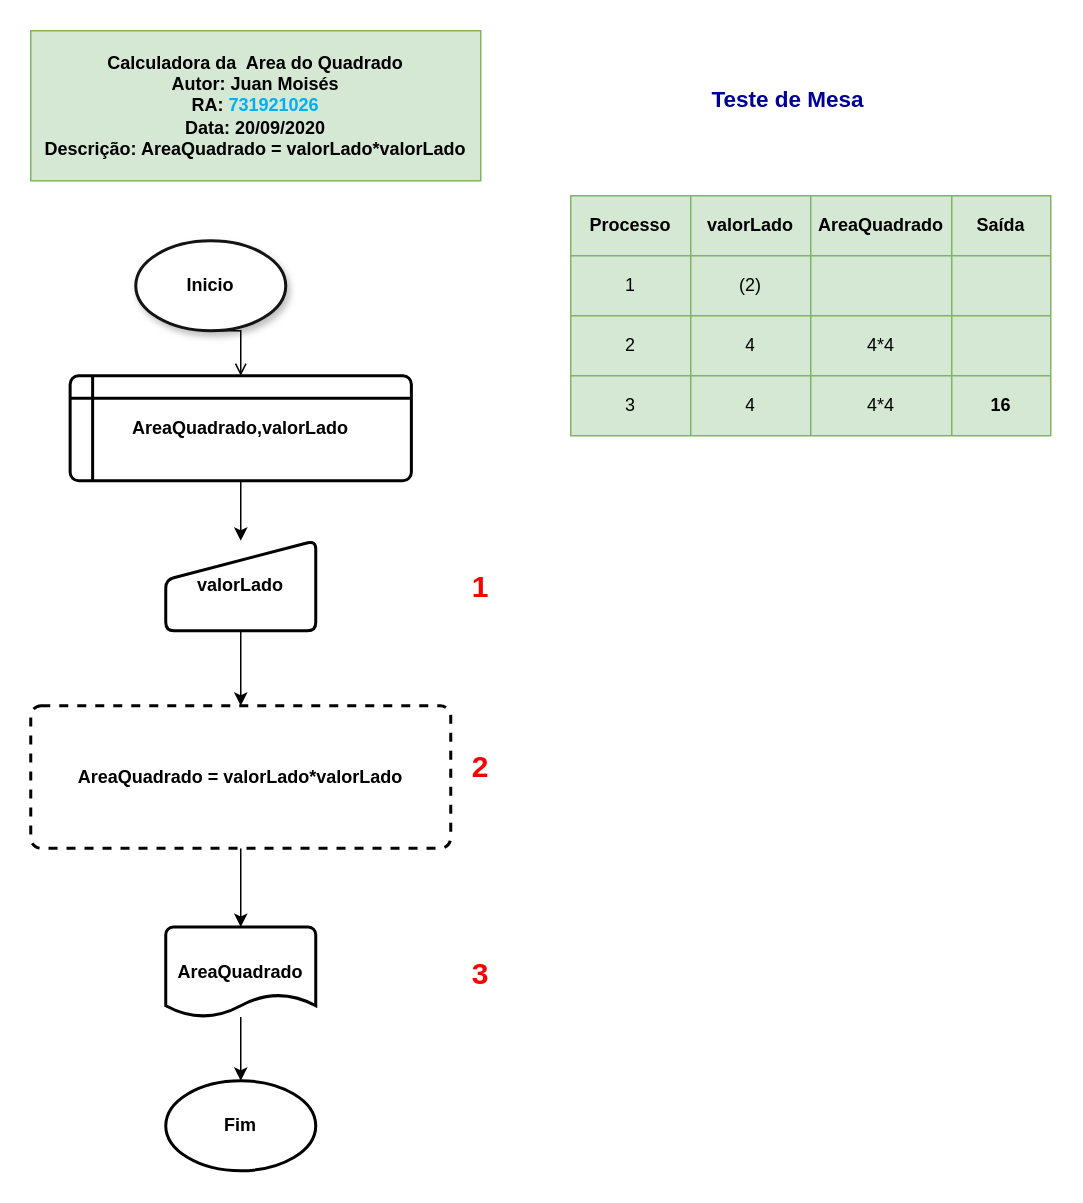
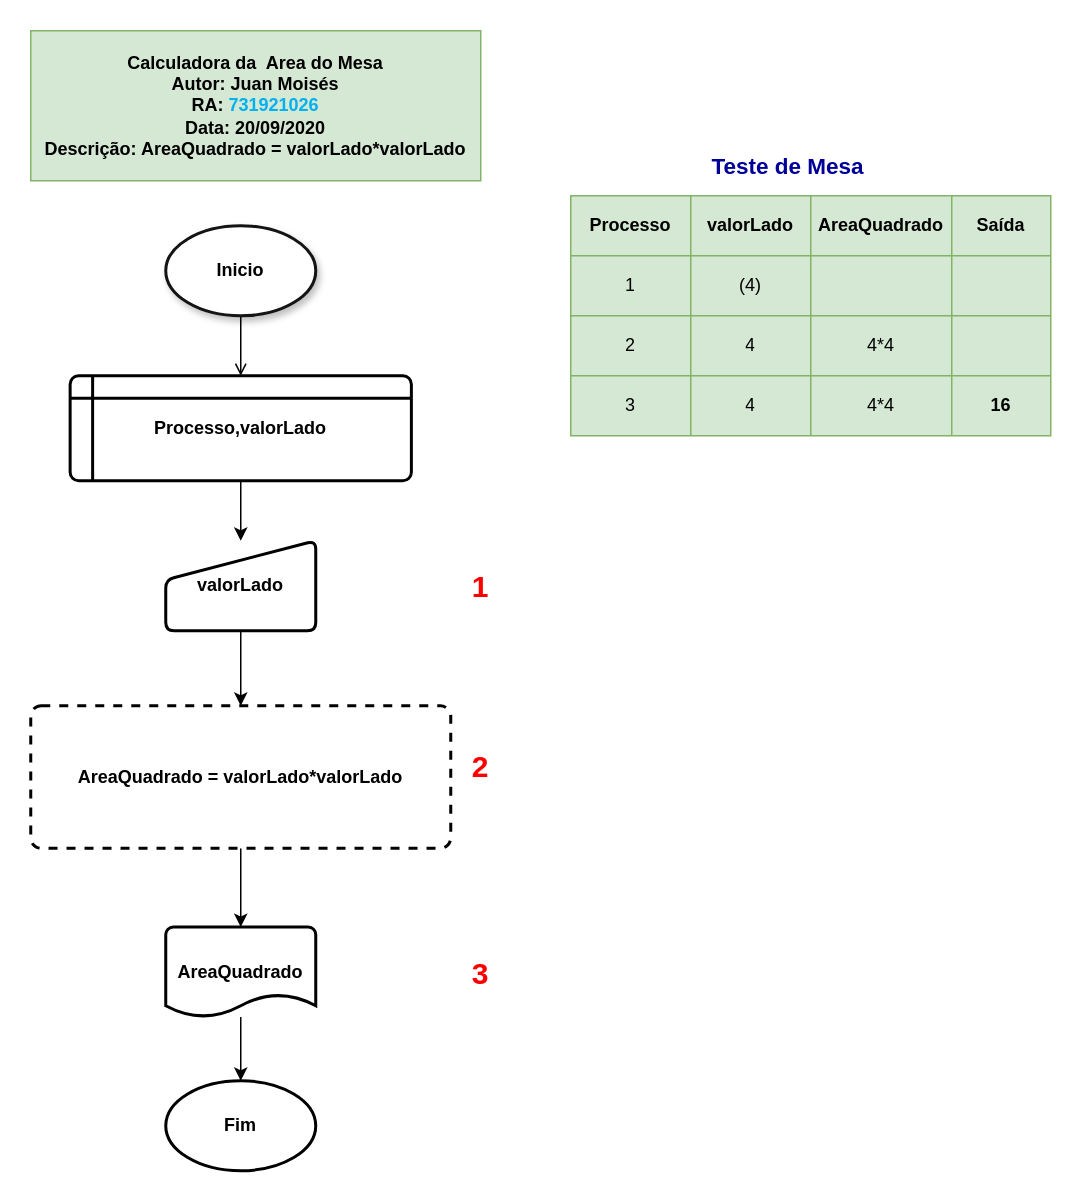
node "Teste de Mesa": moved (788, 98) -> (788, 166)
node "Calculadora da Area do Quadrado Autor: Juan Moisés RA: 731921026 Data: 20/09/2020 Descrição: AreaQuadrado = valorLado*valorLado": label "Calculadora da Area do Quadrado Autor: Juan Moisés RA: 731921026 Data: 20/09/2020 Descrição: AreaQuadrado = valorLado*valorLado" -> "Calculadora da Area do Mesa Autor: Juan Moisés RA: 731921026 Data: 20/09/2020 Descrição: AreaQuadrado = valorLado*valorLado"
node "Inicio": moved (211, 286) -> (241, 271)
node "(2)": label "(2)" -> "(4)"
node "AreaQuadrado,valorLado": label "AreaQuadrado,valorLado" -> "Processo,valorLado"
